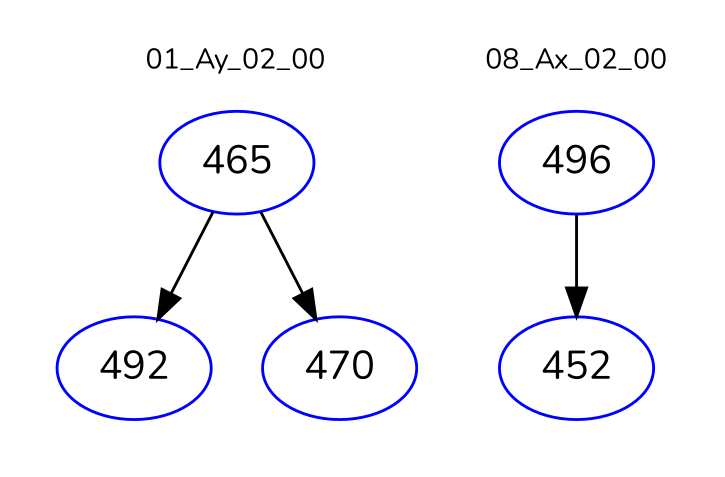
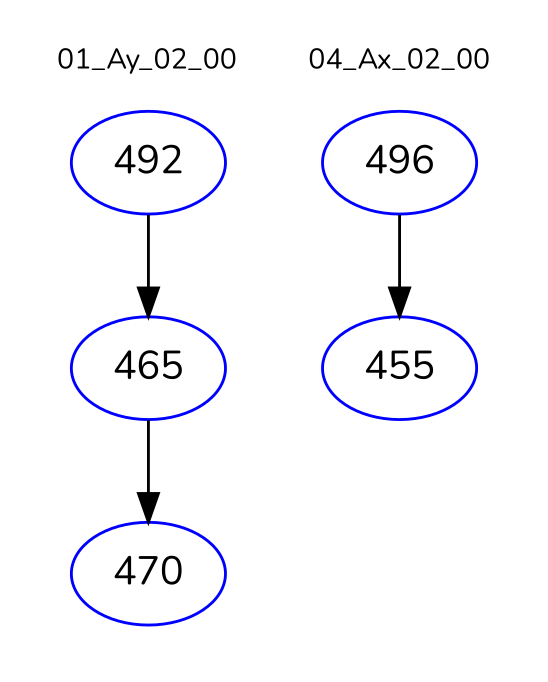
cluster "08_Ax_02_00": label "08_Ax_02_00" -> "04_Ax_02_00"
edge "465" -> "492": reversed
node "452": label "452" -> "455"
